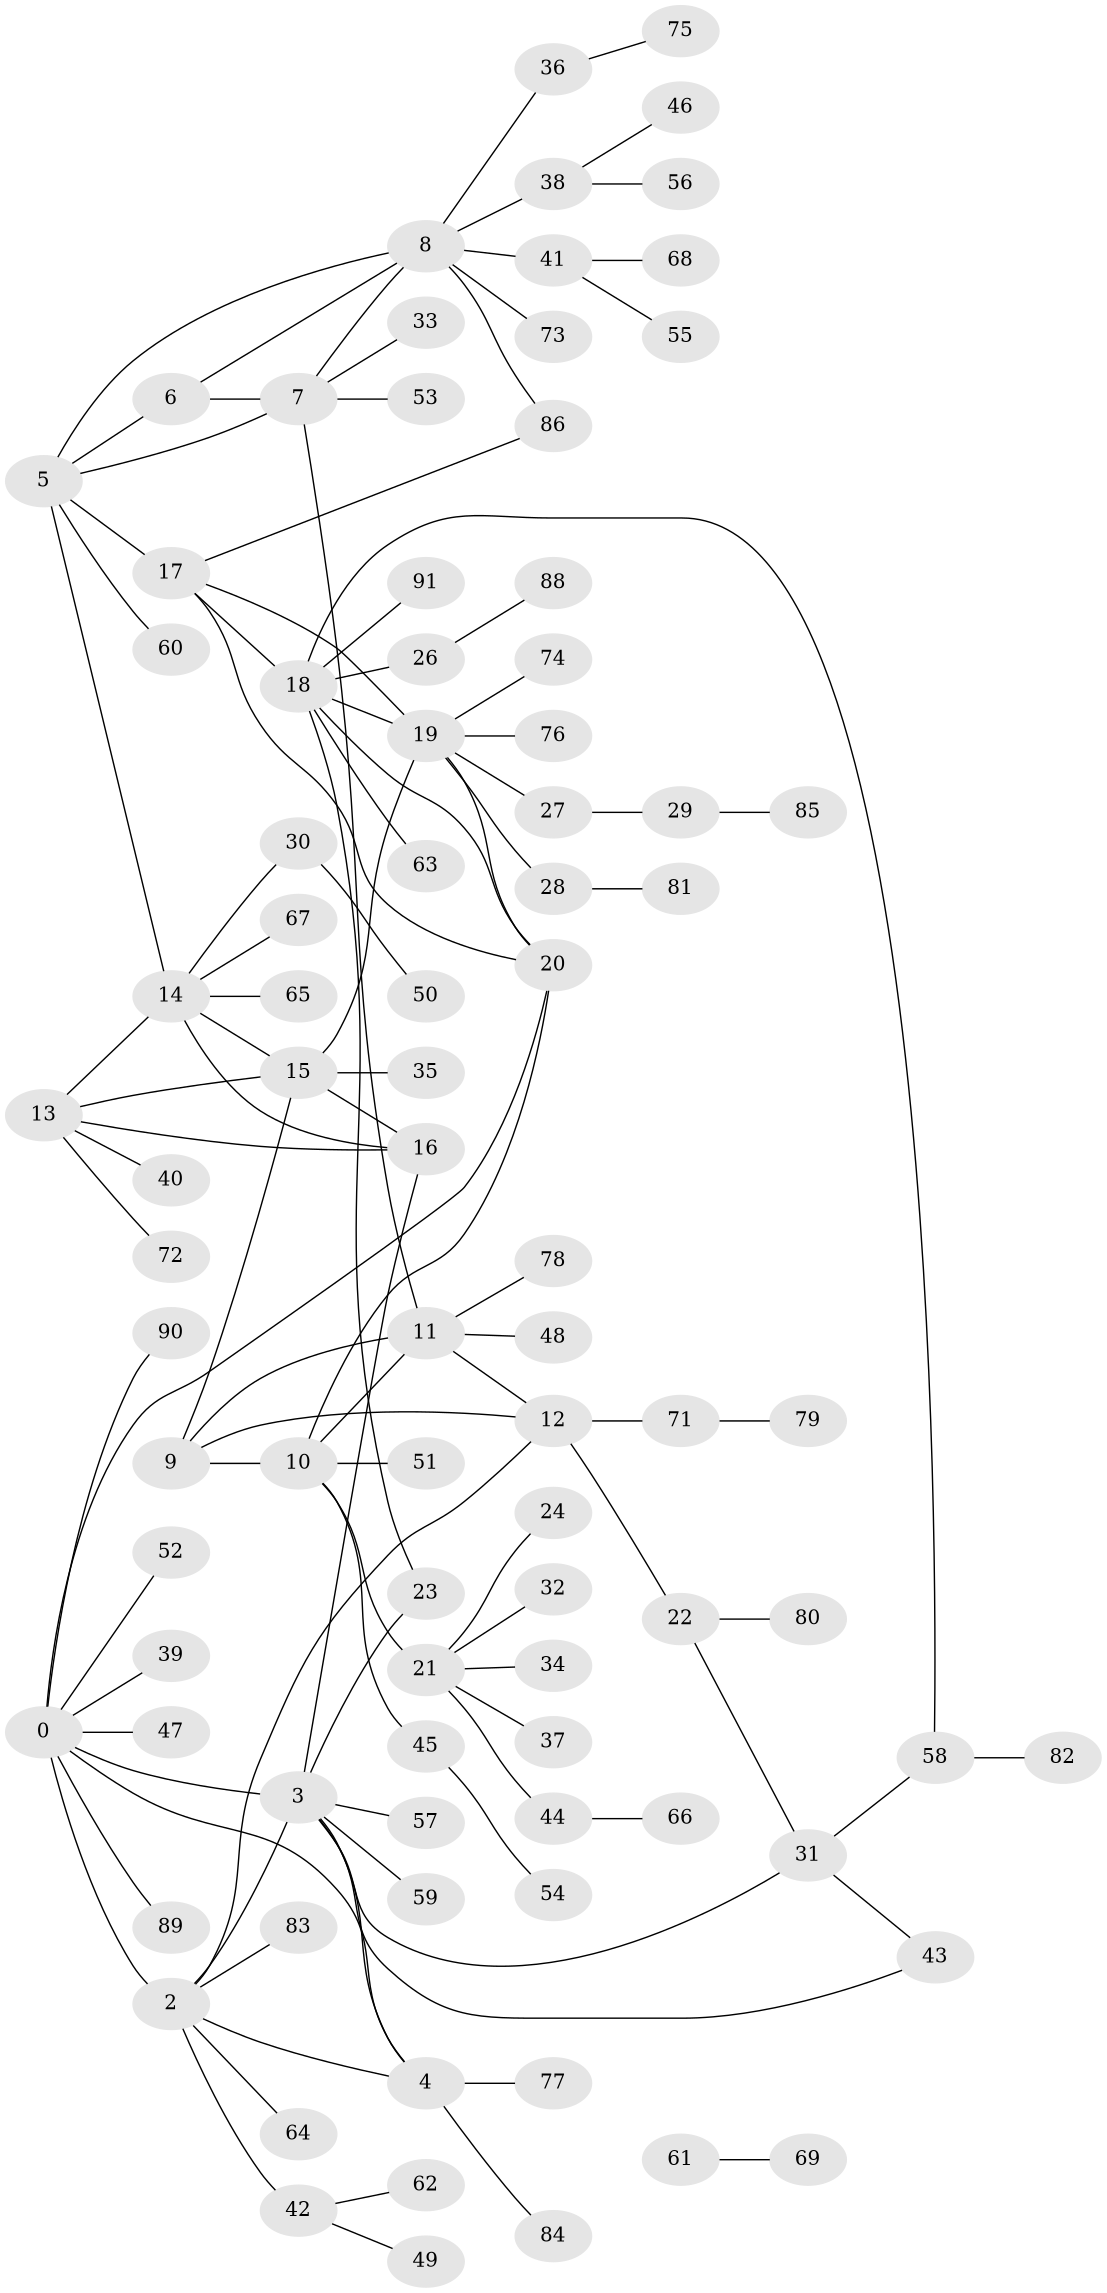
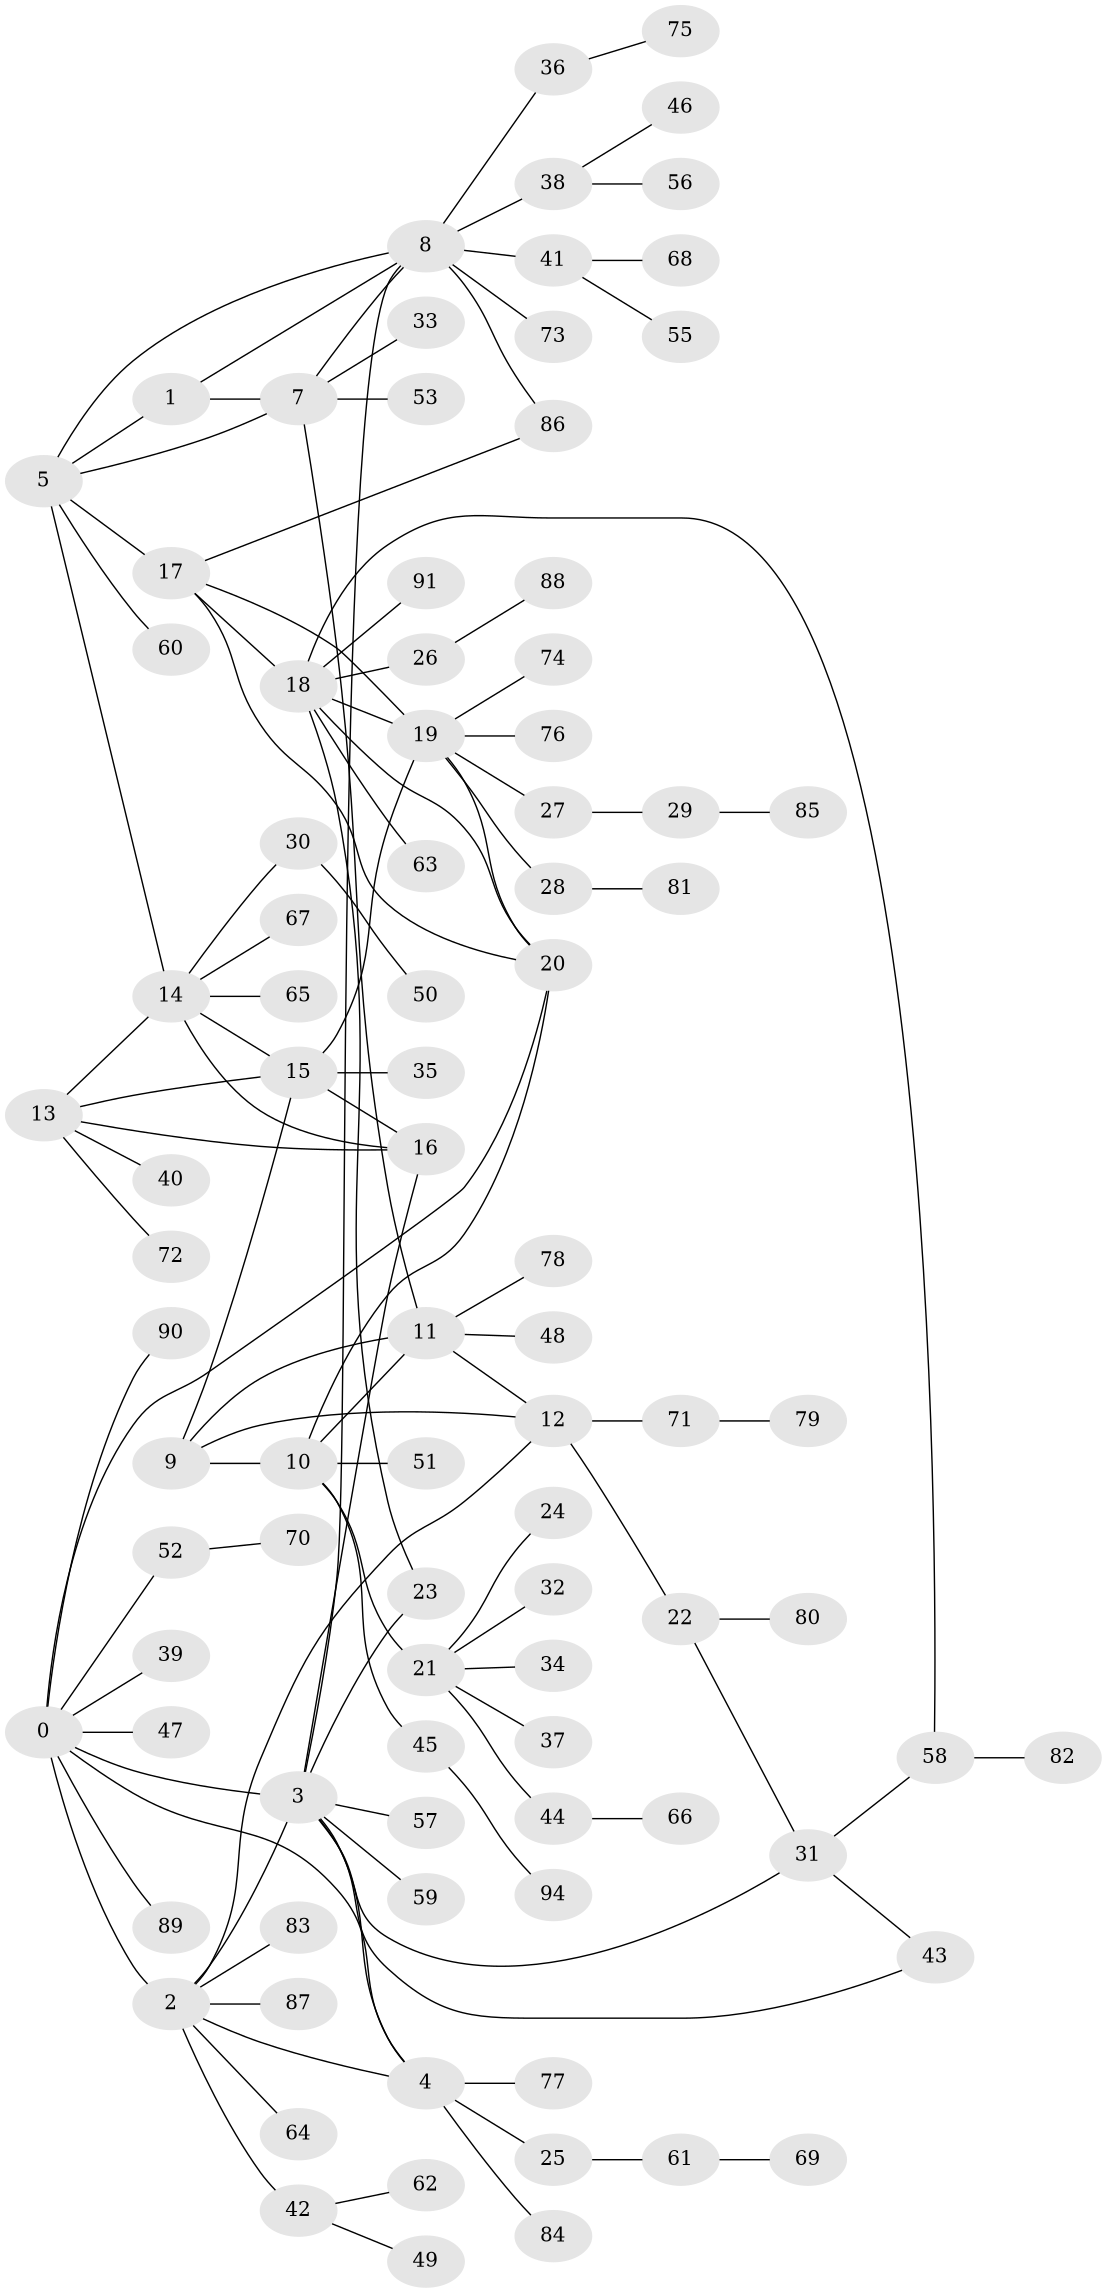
node "6": label "6" -> "1"
edge "8" -- "3": added
node "70": added
node "54": label "54" -> "94"
node "87": added
node "25": added
